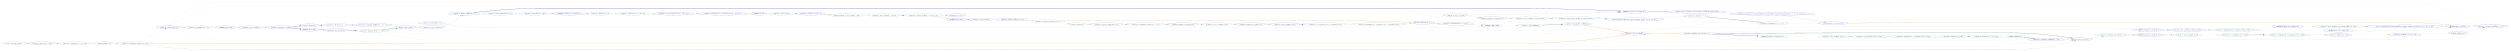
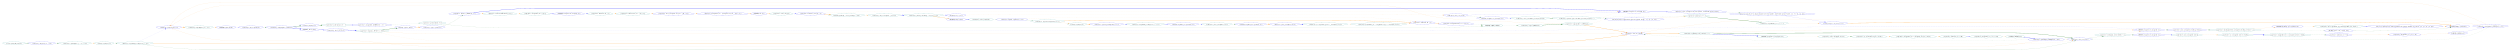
edge "(<operator>.and,v6 & 0x101)" -> "(<operator>.assignment,LODWORD(v8) = 388)": reversed
